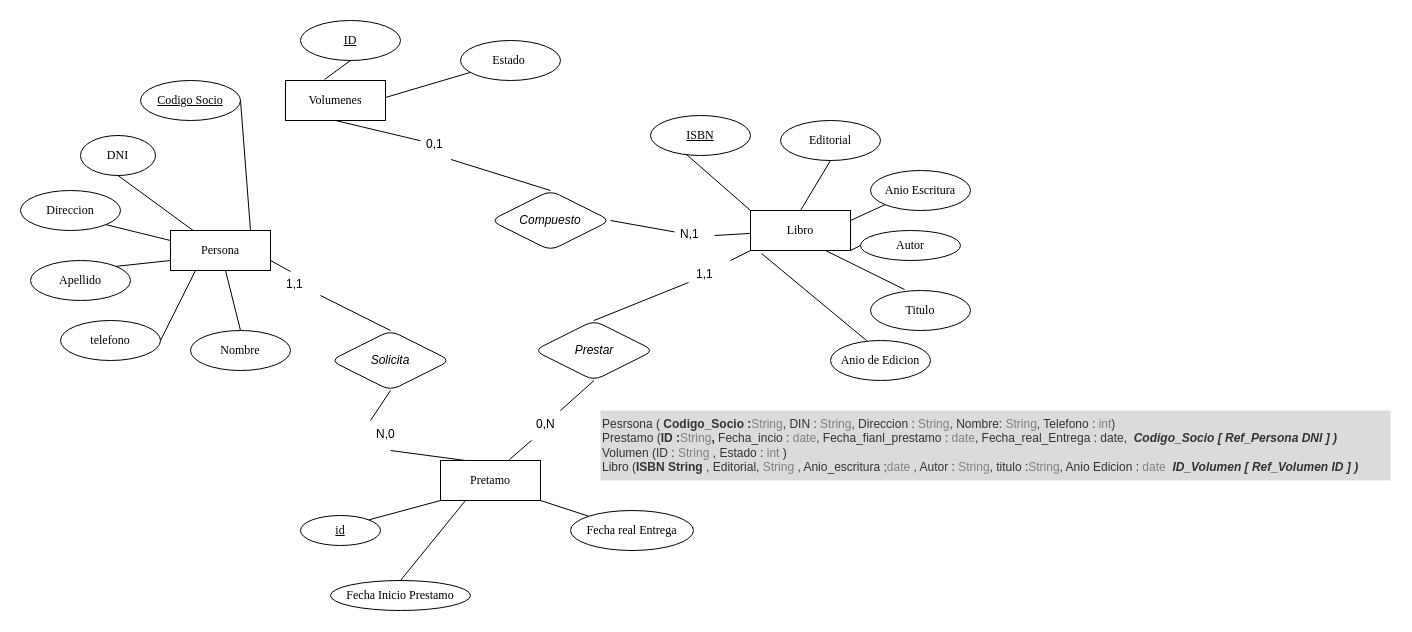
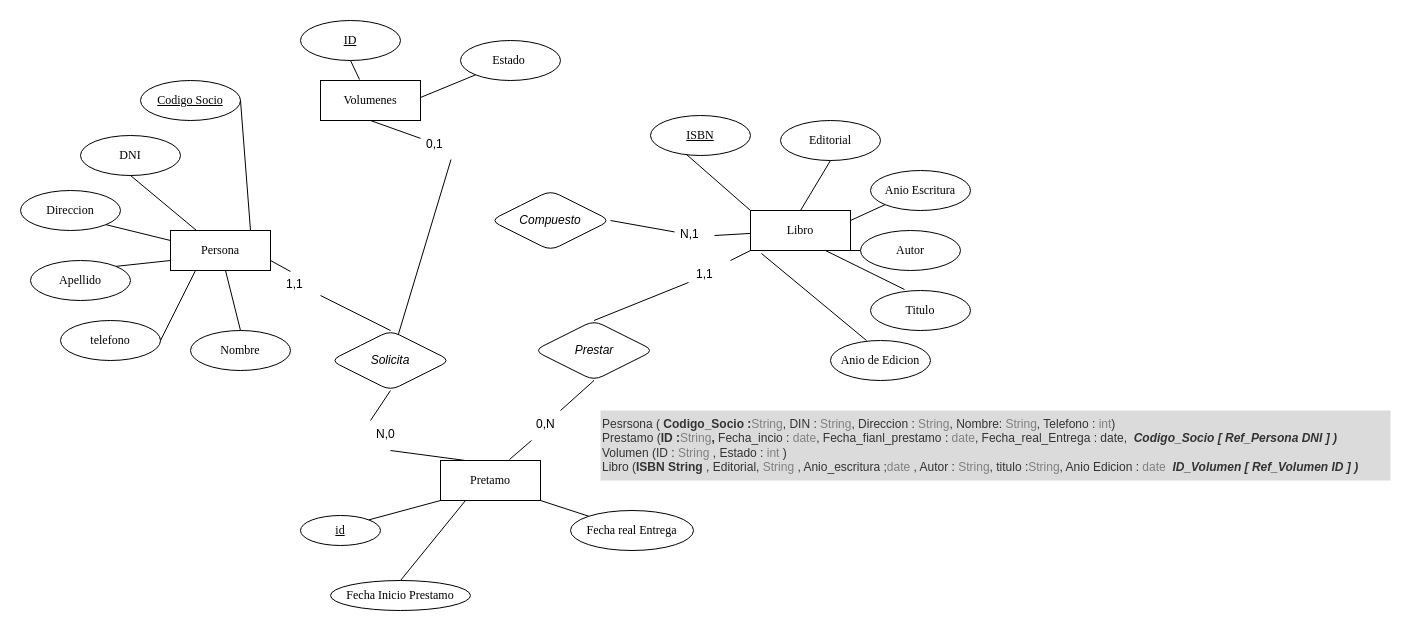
node "Volumenes": moved (336, 101) -> (371, 101)
node "DNI": size 75x40 -> 100x40
edge "0,1" -- "Compuesto": now "0,1" -- "Solicita"
node "Autor": size 100x30 -> 100x40
